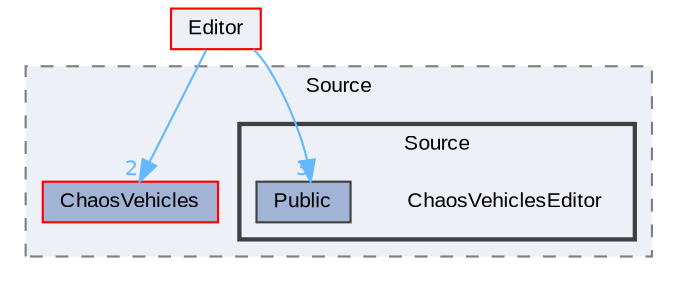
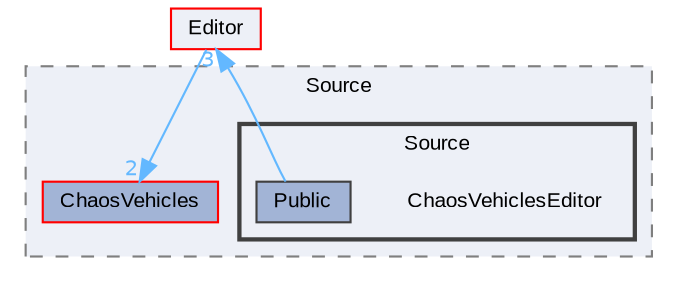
edge "Editor" -> "Public": reversed
